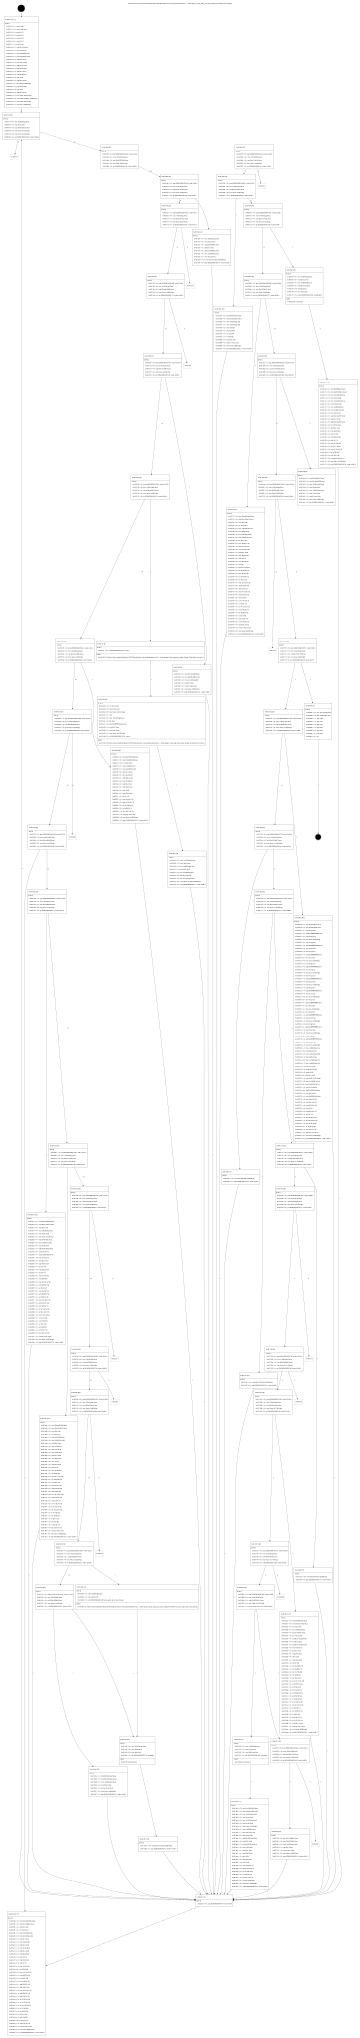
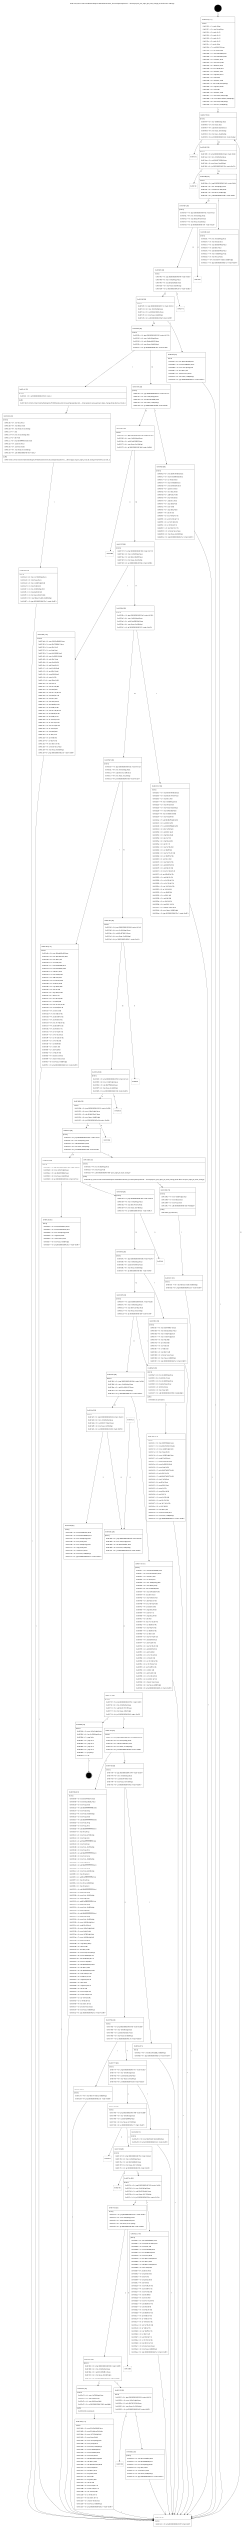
node "0x40218c": added
edge "0x4016eb [28]" -> "0x4019cd": reversed
edge "0x401643 [28]" -> "0x401d42 [15]": now "0x401643 [28]" -> "0x40165f [28]"
edge "0x4021a1 [5]" -> "0x4019eb [137]": reversed
